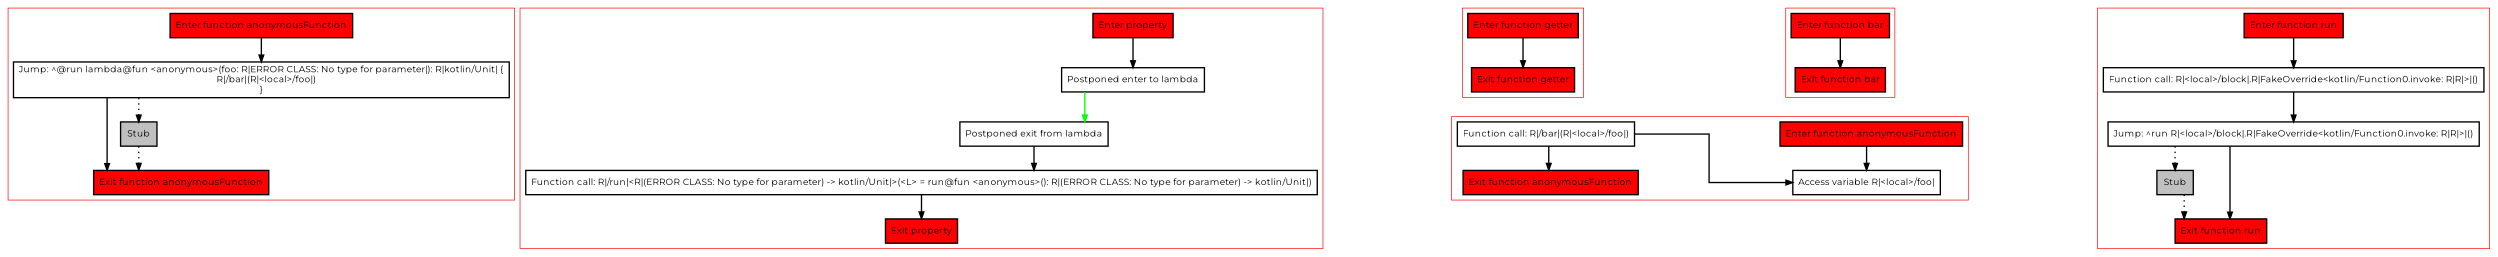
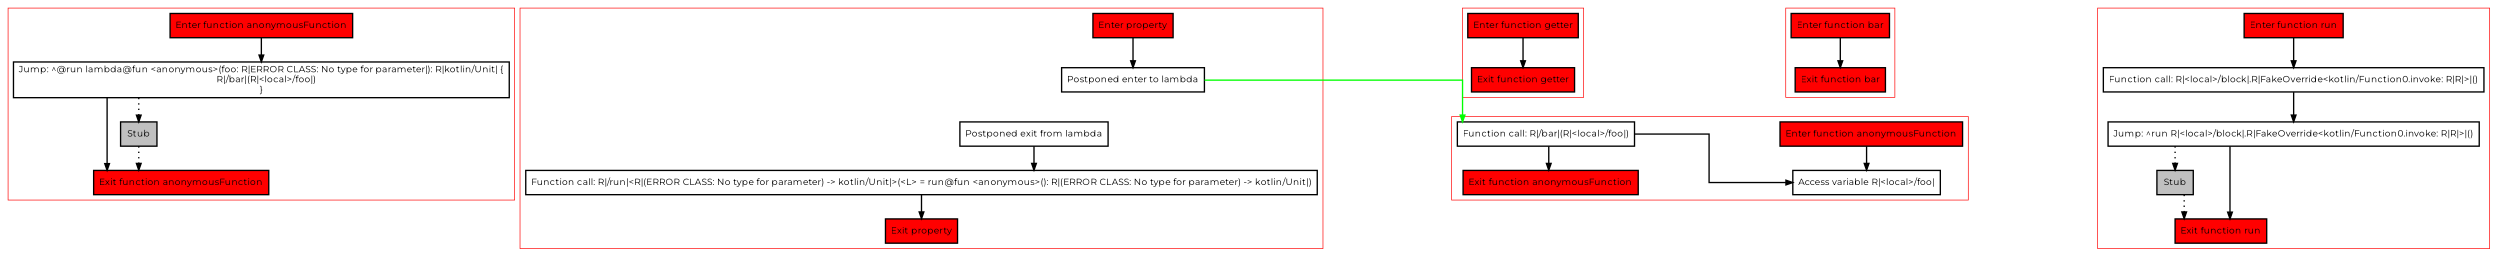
edge "Postponed enter to lambda" -> "Postponed exit from lambda": now "Postponed enter to lambda" -> "Function call: R|/bar|(R|<local>/foo|)"
